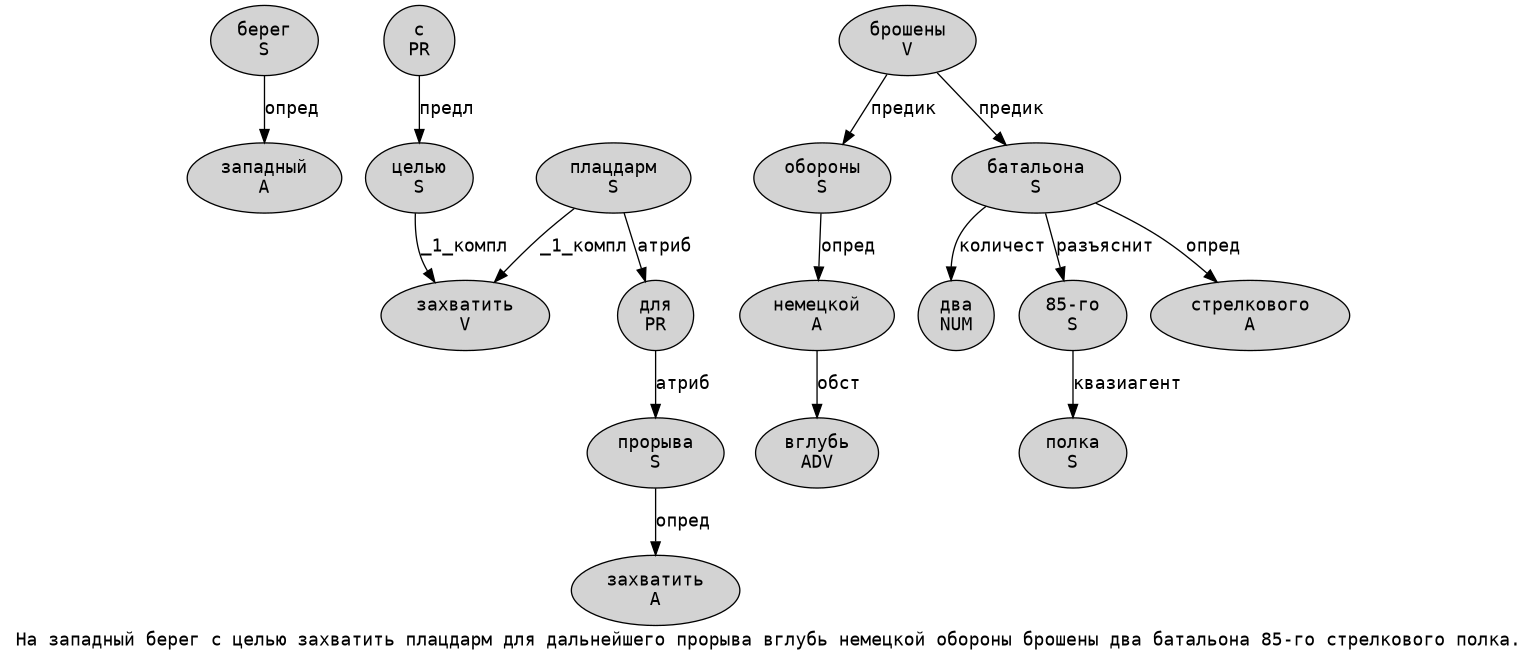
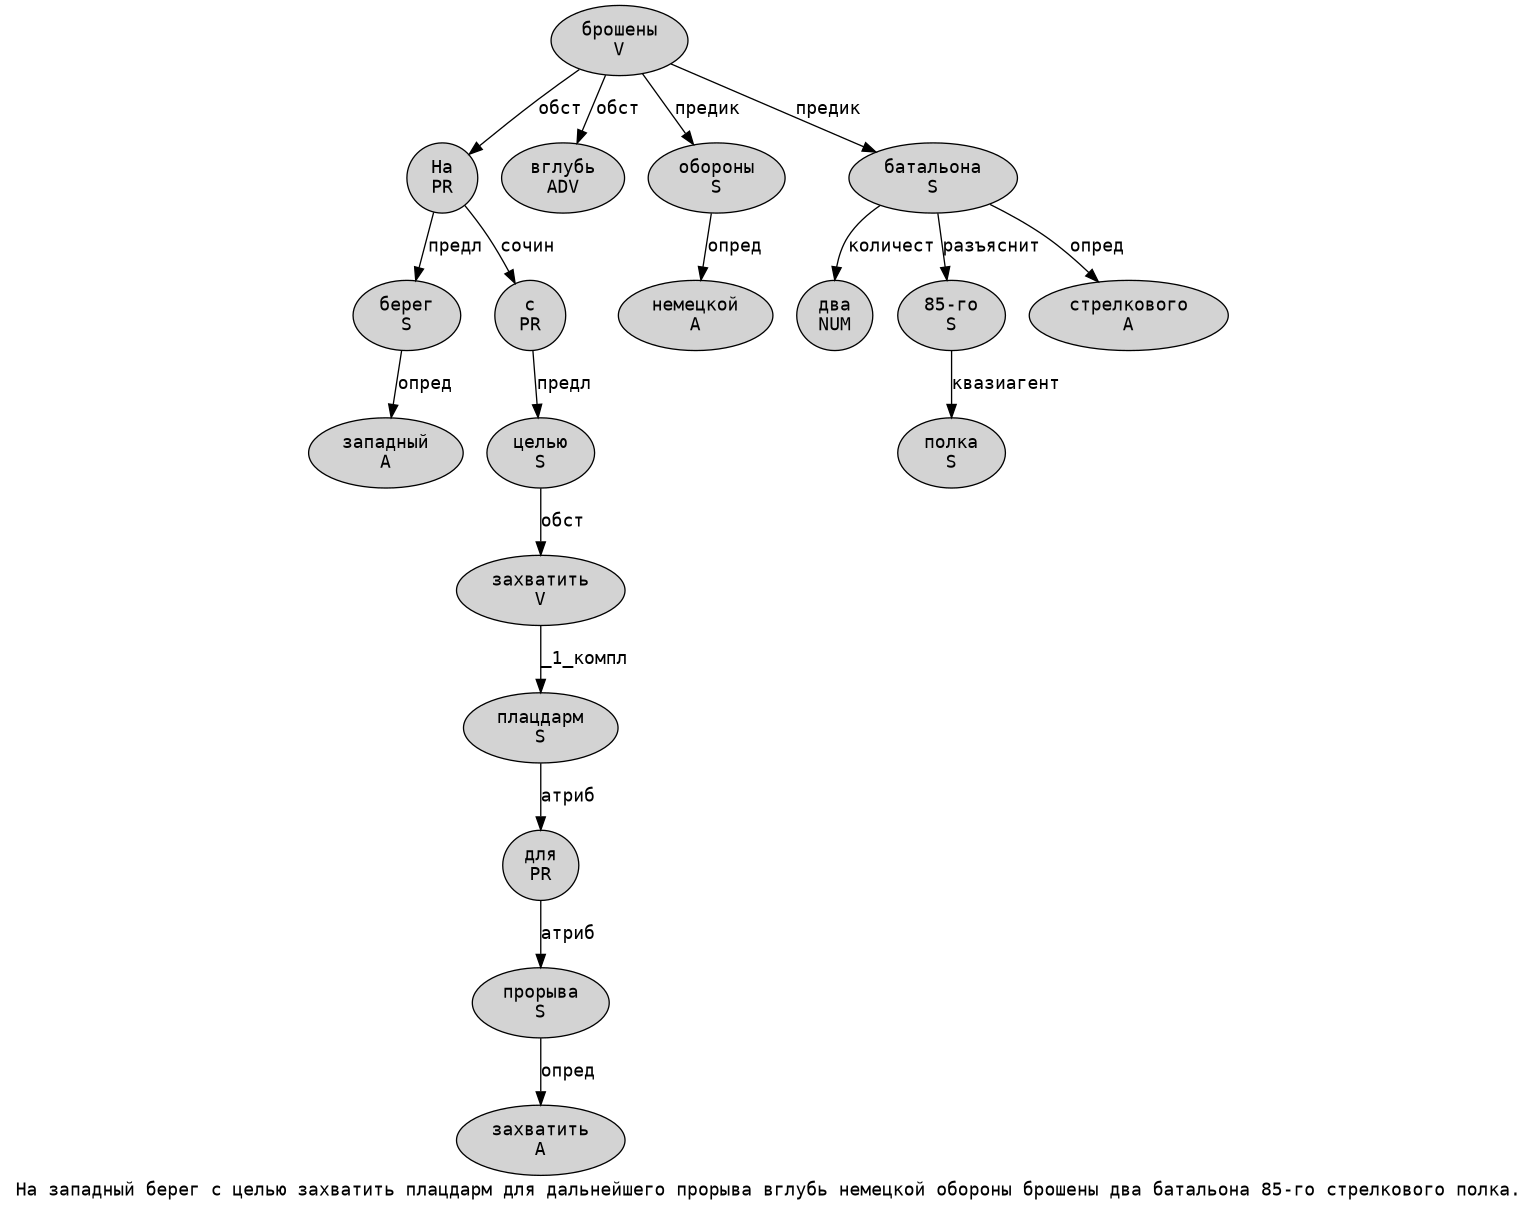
node "На PR": added
edge "плацдарм S" -> "захватить V": reversed
edge "целью S" -> "захватить V": label "_1_компл" -> "обст"
edge "немецкой A" -> "вглубь ADV": now "брошены V" -> "вглубь ADV"
